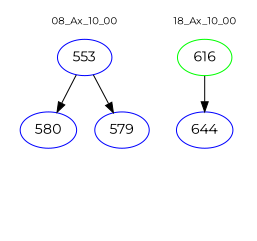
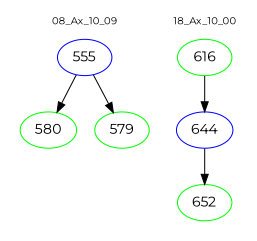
cluster "08_Ax_10_00": label "08_Ax_10_00" -> "08_Ax_10_09"
node "553": label "553" -> "555"
node "580": color blue -> green
node "579": color blue -> green
node "652": added
